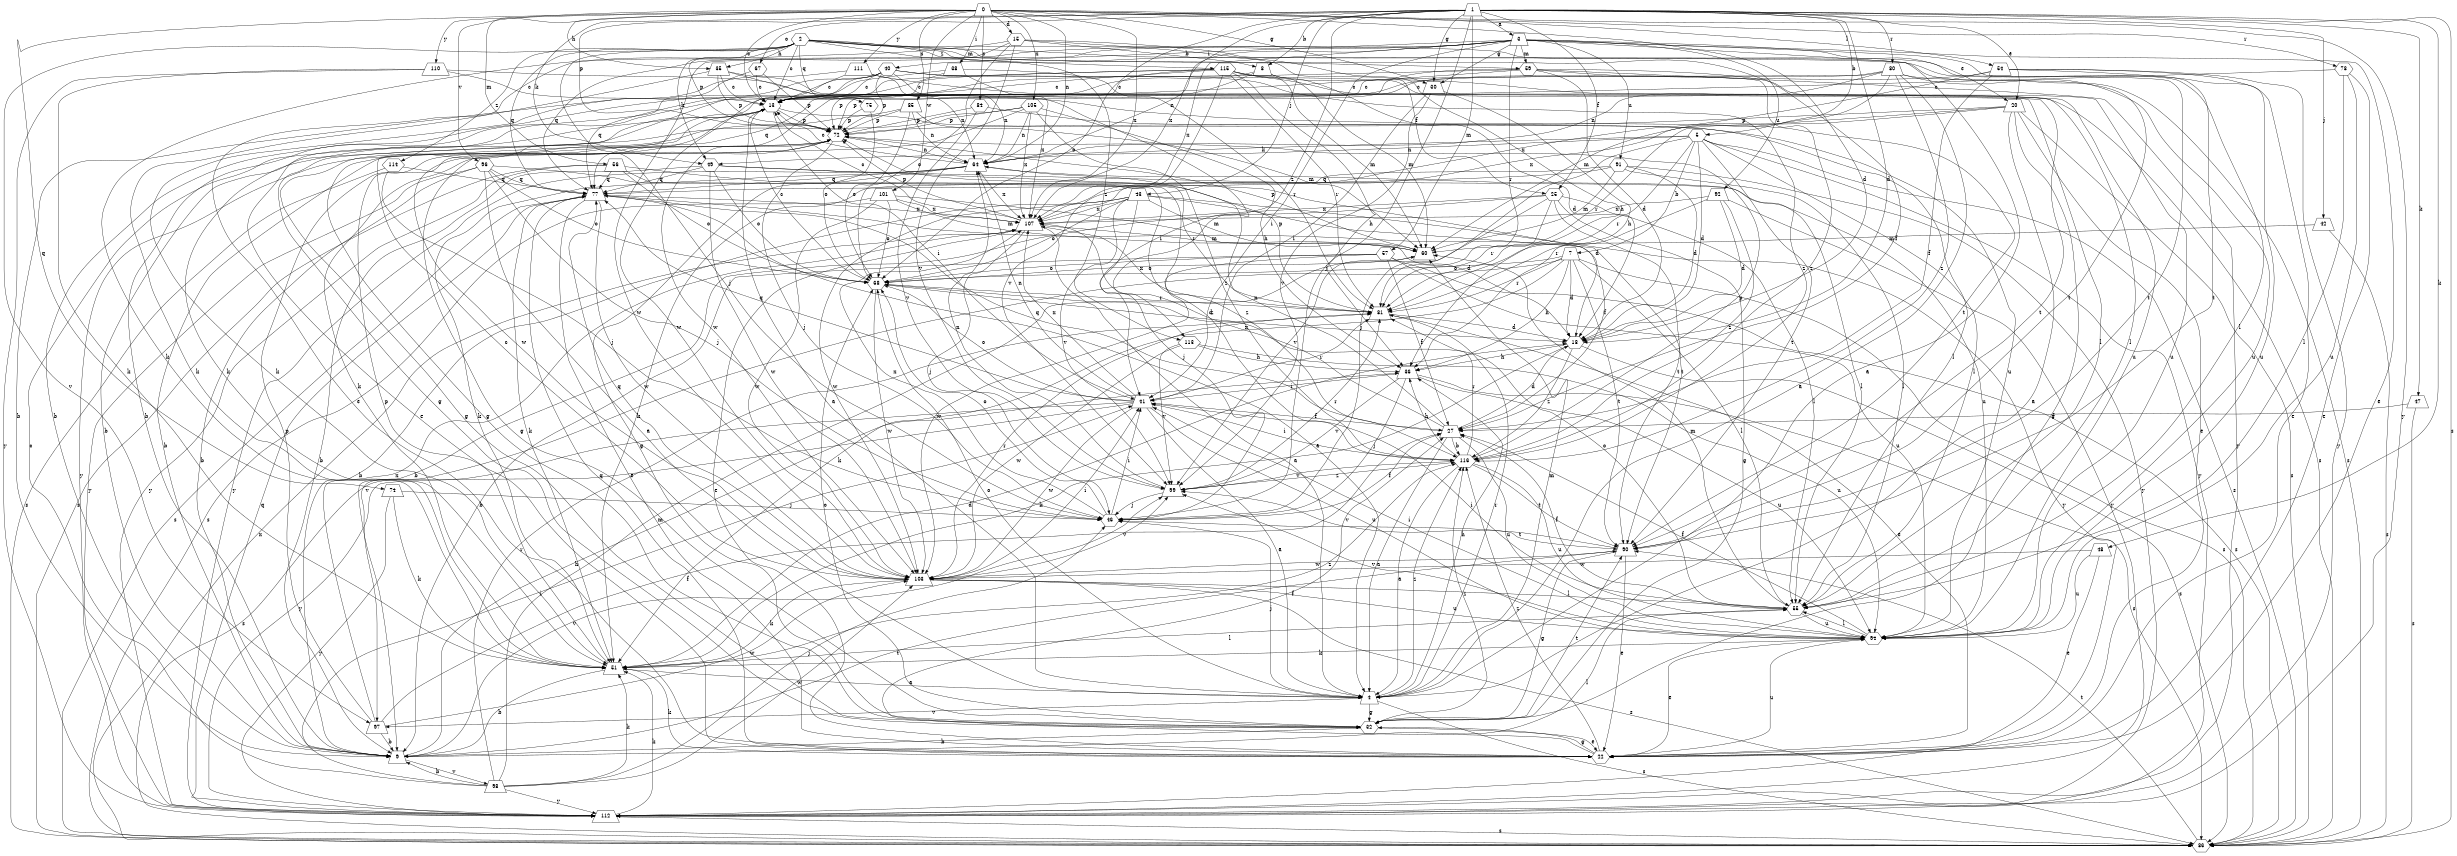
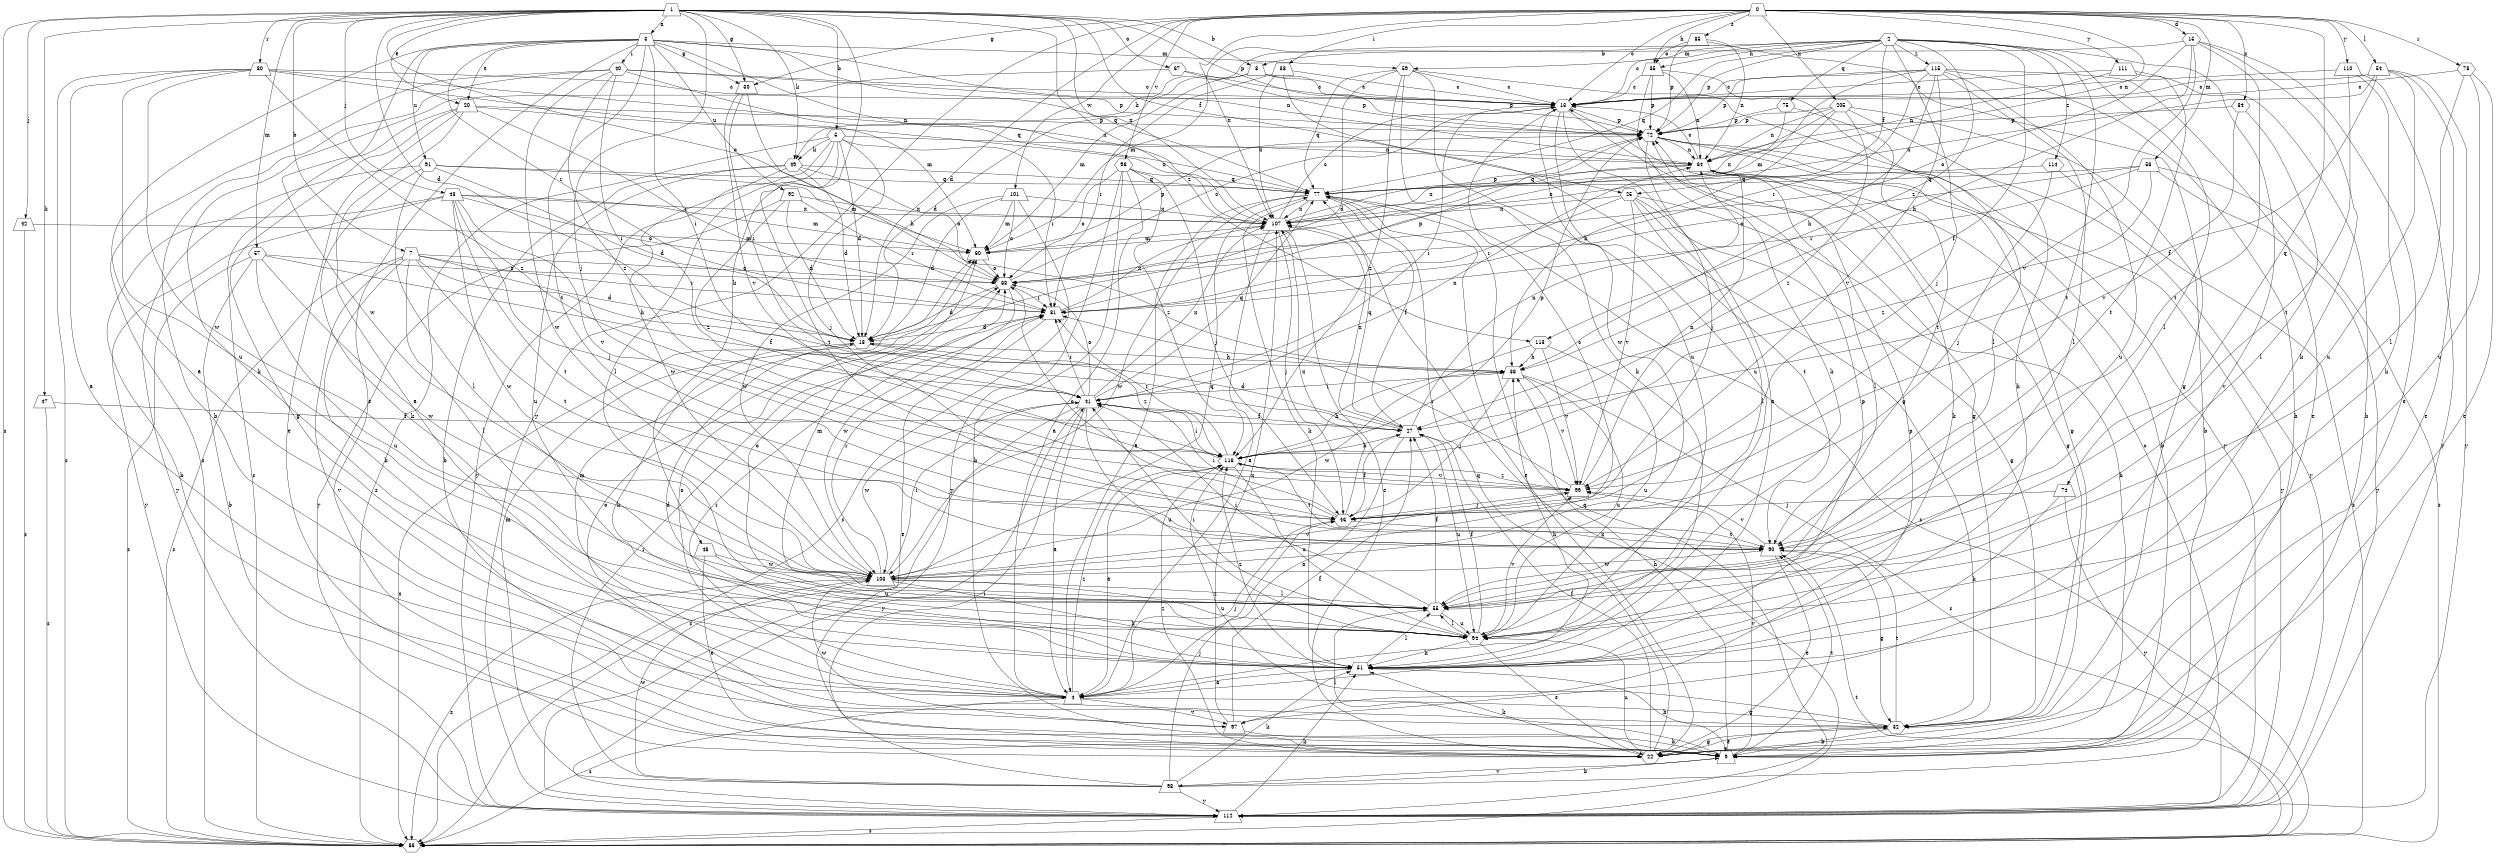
node "105": label "105" -> "205"
edge "85" -> "68": now "85" -> "35"
edge "5" -> "7": now "1" -> "7"
edge "75" -> "90": added, label "t"
